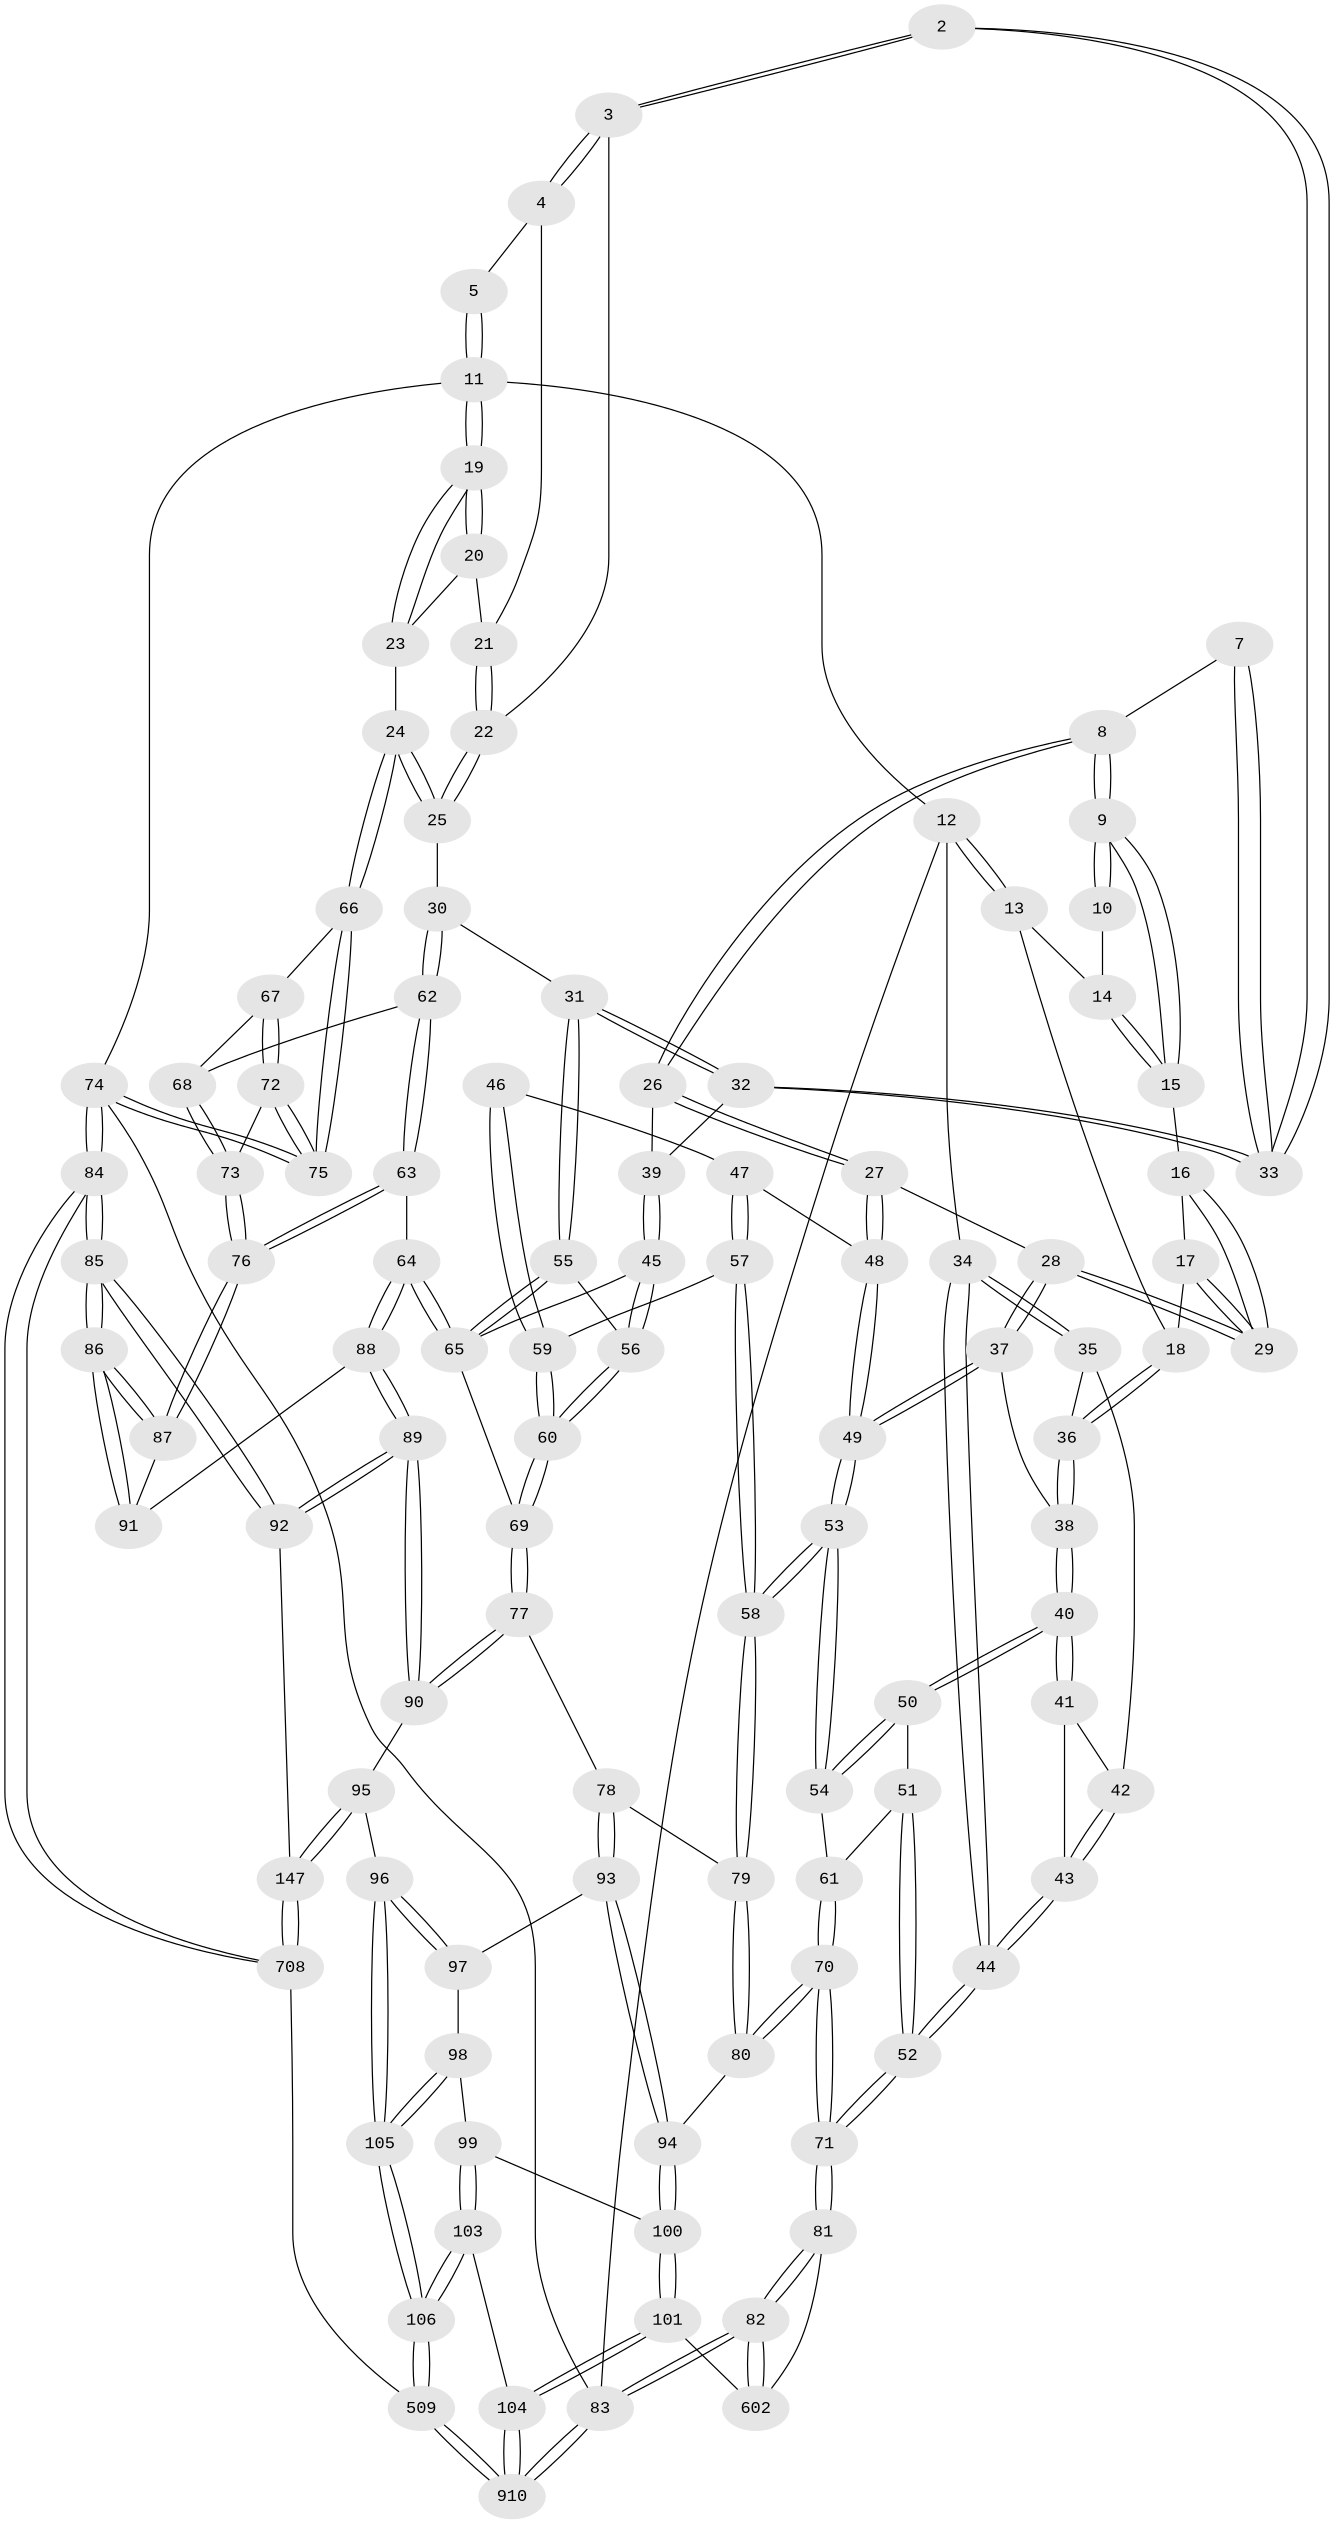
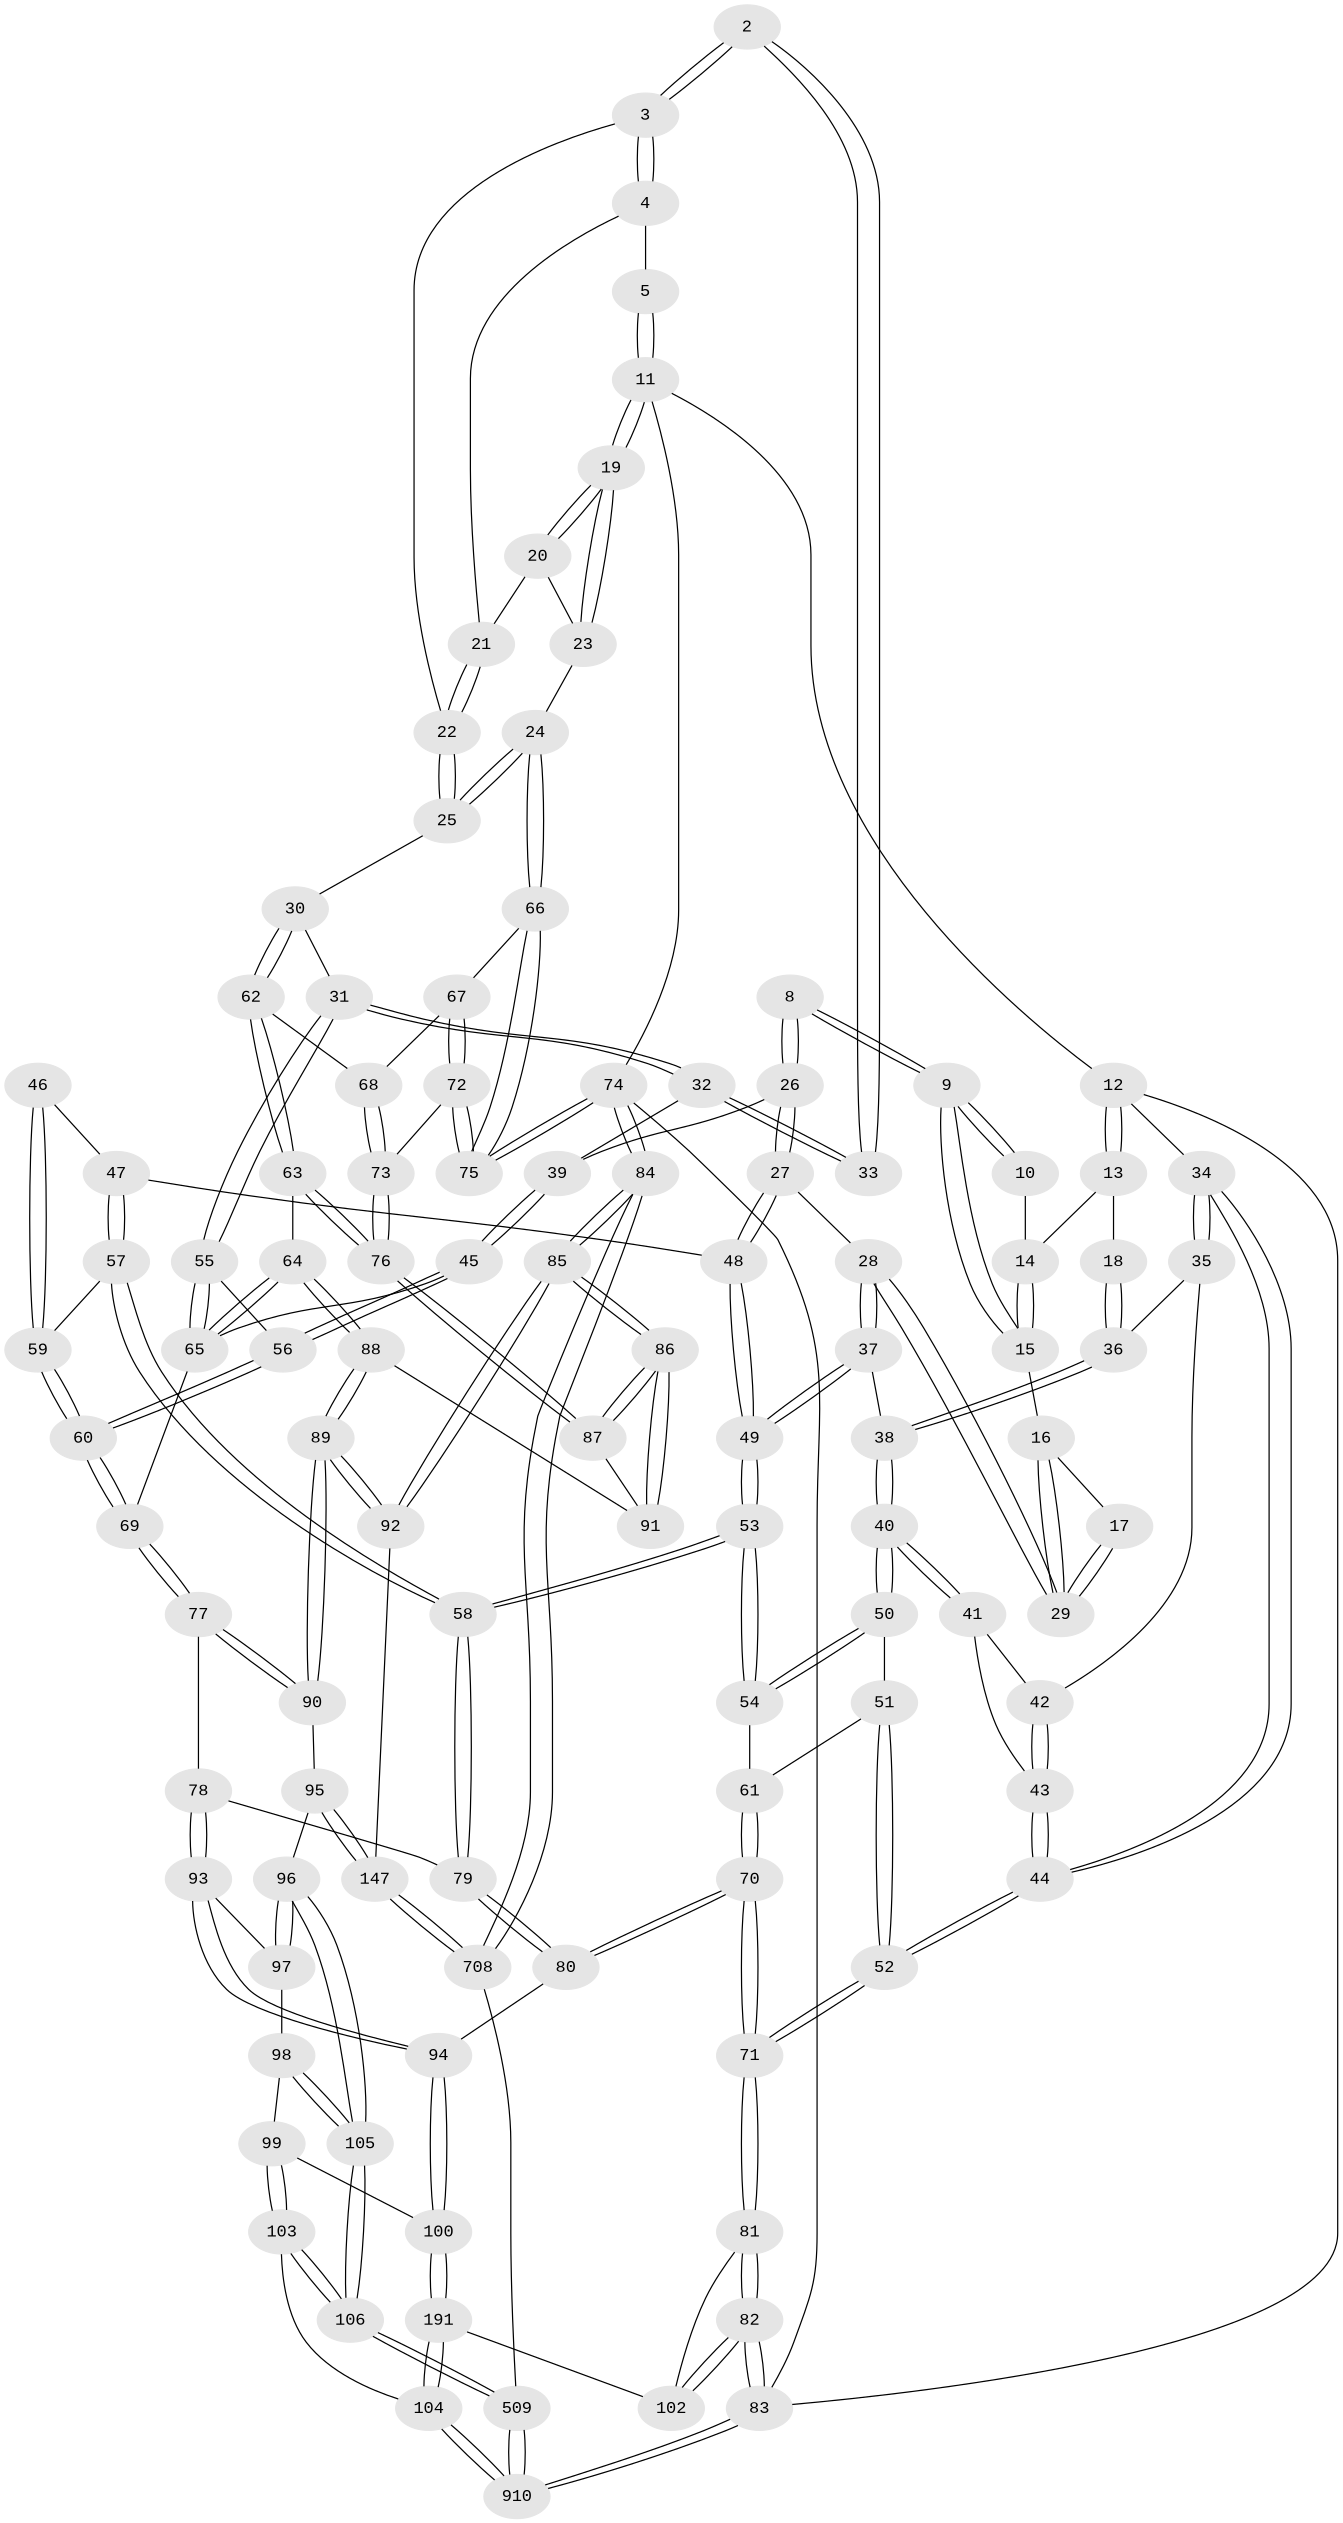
node "7": removed
edge "17" -- "18": removed
node "101": label "101" -> "191"
node "602": label "602" -> "102"
